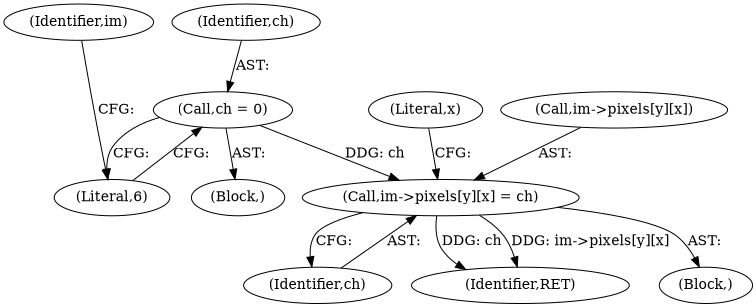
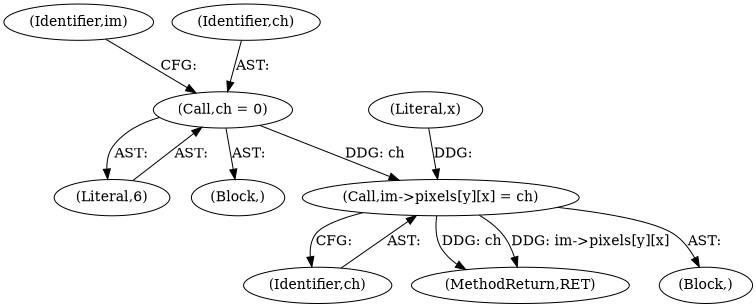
edge "(Identifier,im)" -> "(Literal,6)": now "(Identifier,im)" -> "(Call,ch = 0)"
node "(Call,im->pixels[y][x])": removed
edge "(Call,ch = 0)" -> "(Literal,6)": label "CFG: " -> "AST: "
edge "(Literal,6)" -> "(Call,ch = 0)": label "CFG: " -> "AST: "
edge "(Literal,x)" -> "(Call,im->pixels[y][x] = ch)": label "CFG: " -> "DDG: "
node "(Identifier,RET)": label "(Identifier,RET)" -> "(MethodReturn,RET)"
